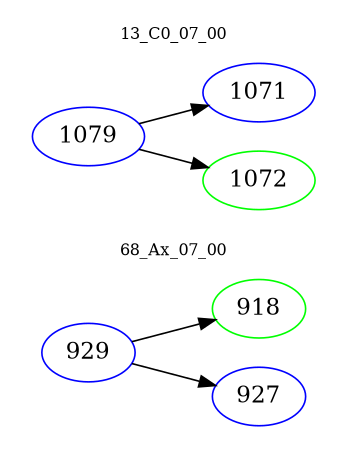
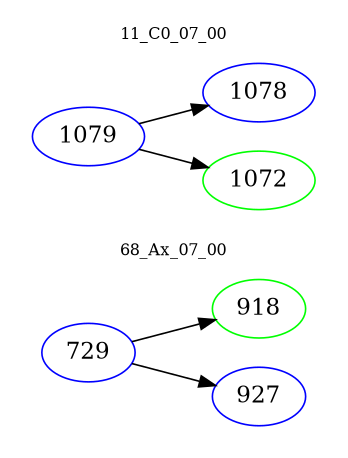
cluster "13_C0_07_00": label "13_C0_07_00" -> "11_C0_07_00"
node "1071": label "1071" -> "1078"
node "929": label "929" -> "729"
